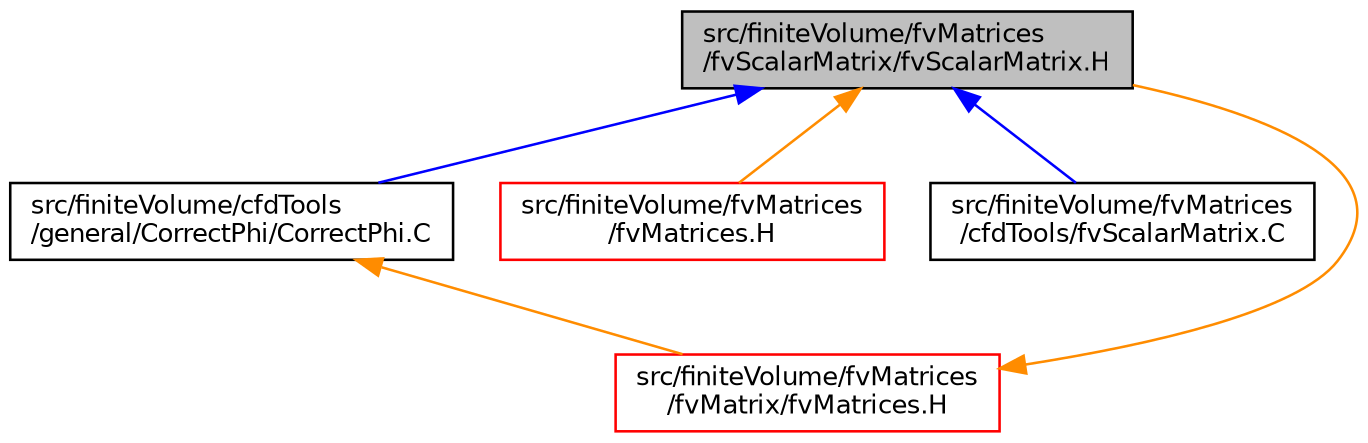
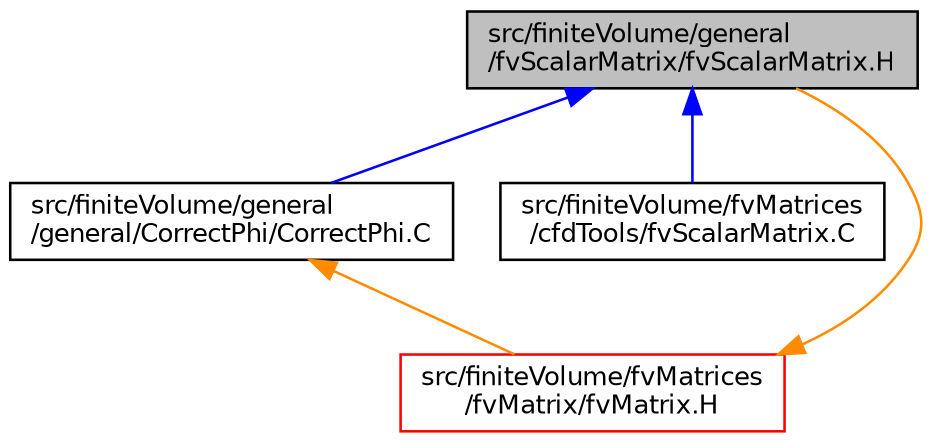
node "src/finiteVolume/fvMatrices /fvScalarMatrix/fvScalarMatrix.H": label "src/finiteVolume/fvMatrices /fvScalarMatrix/fvScalarMatrix.H" -> "src/finiteVolume/general /fvScalarMatrix/fvScalarMatrix.H"
node "src/finiteVolume/cfdTools /general/CorrectPhi/CorrectPhi.C": label "src/finiteVolume/cfdTools /general/CorrectPhi/CorrectPhi.C" -> "src/finiteVolume/general /general/CorrectPhi/CorrectPhi.C"
node "src/finiteVolume/fvMatrices /fvMatrices.H": removed
node "src/finiteVolume/fvMatrices /fvMatrix/fvMatrices.H": label "src/finiteVolume/fvMatrices /fvMatrix/fvMatrices.H" -> "src/finiteVolume/fvMatrices /fvMatrix/fvMatrix.H"
